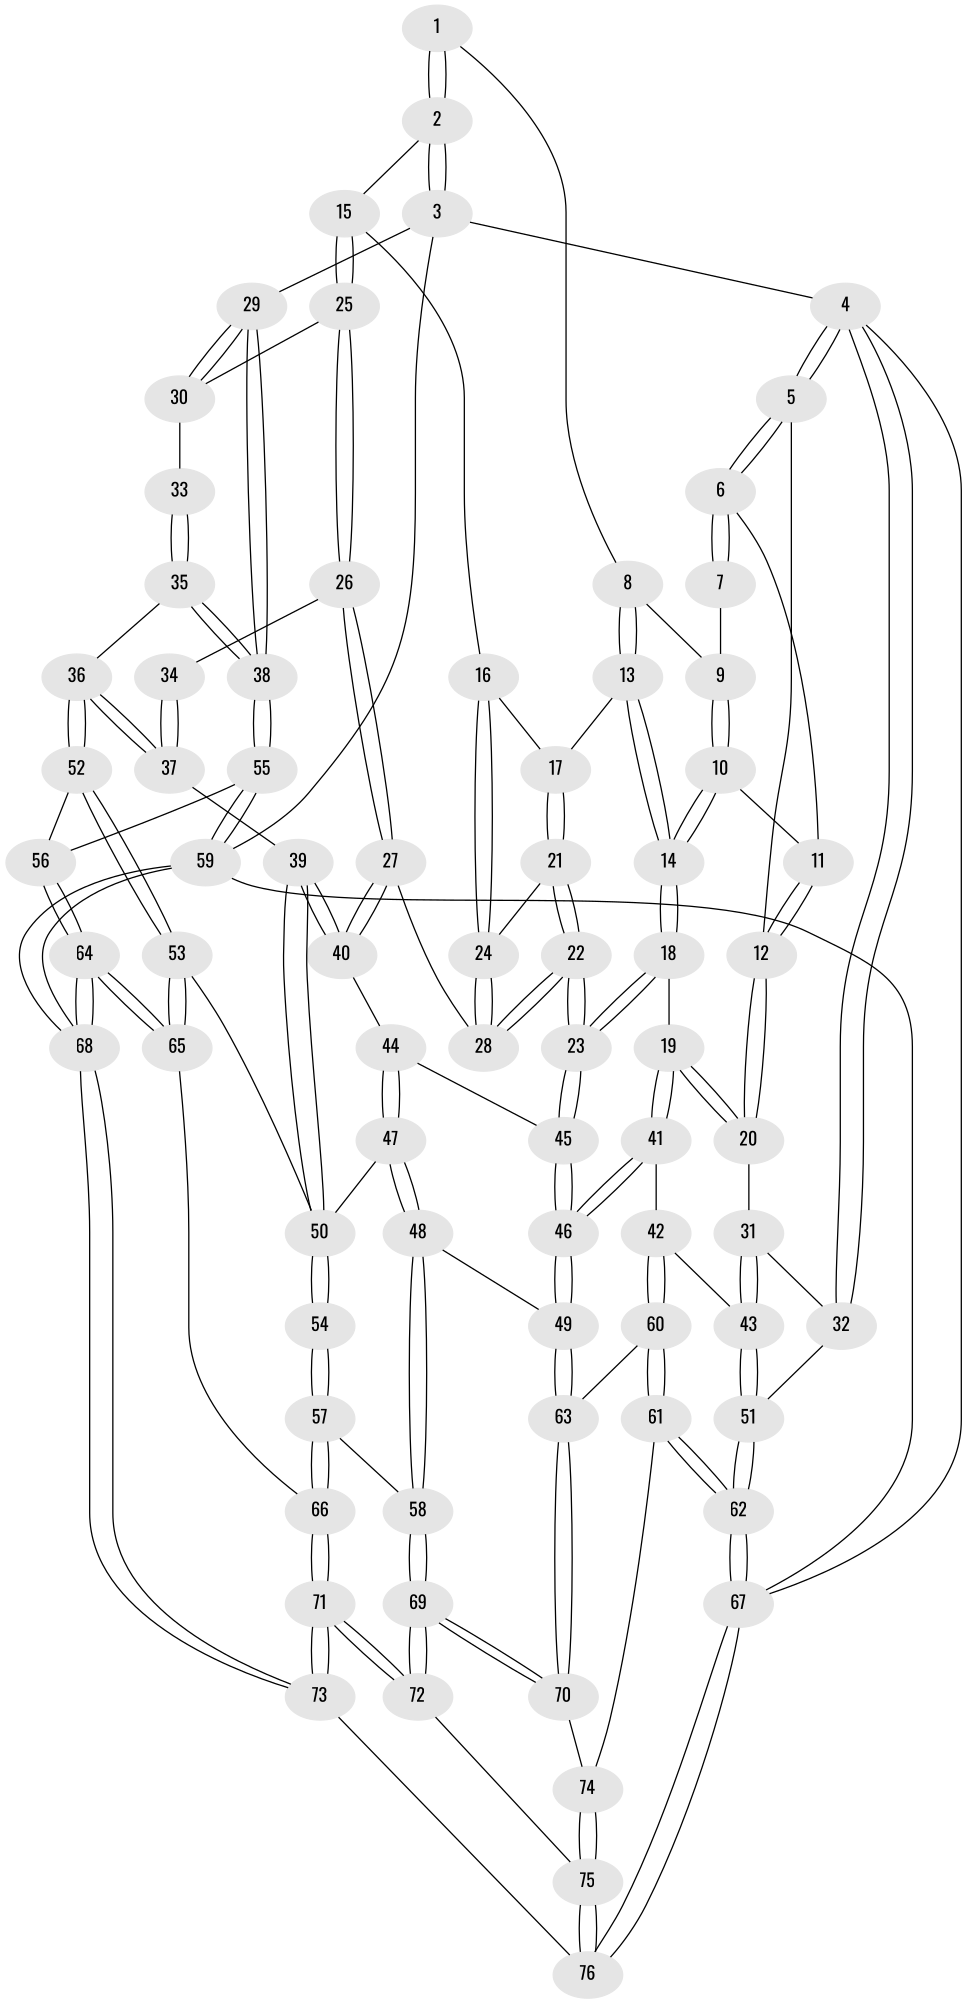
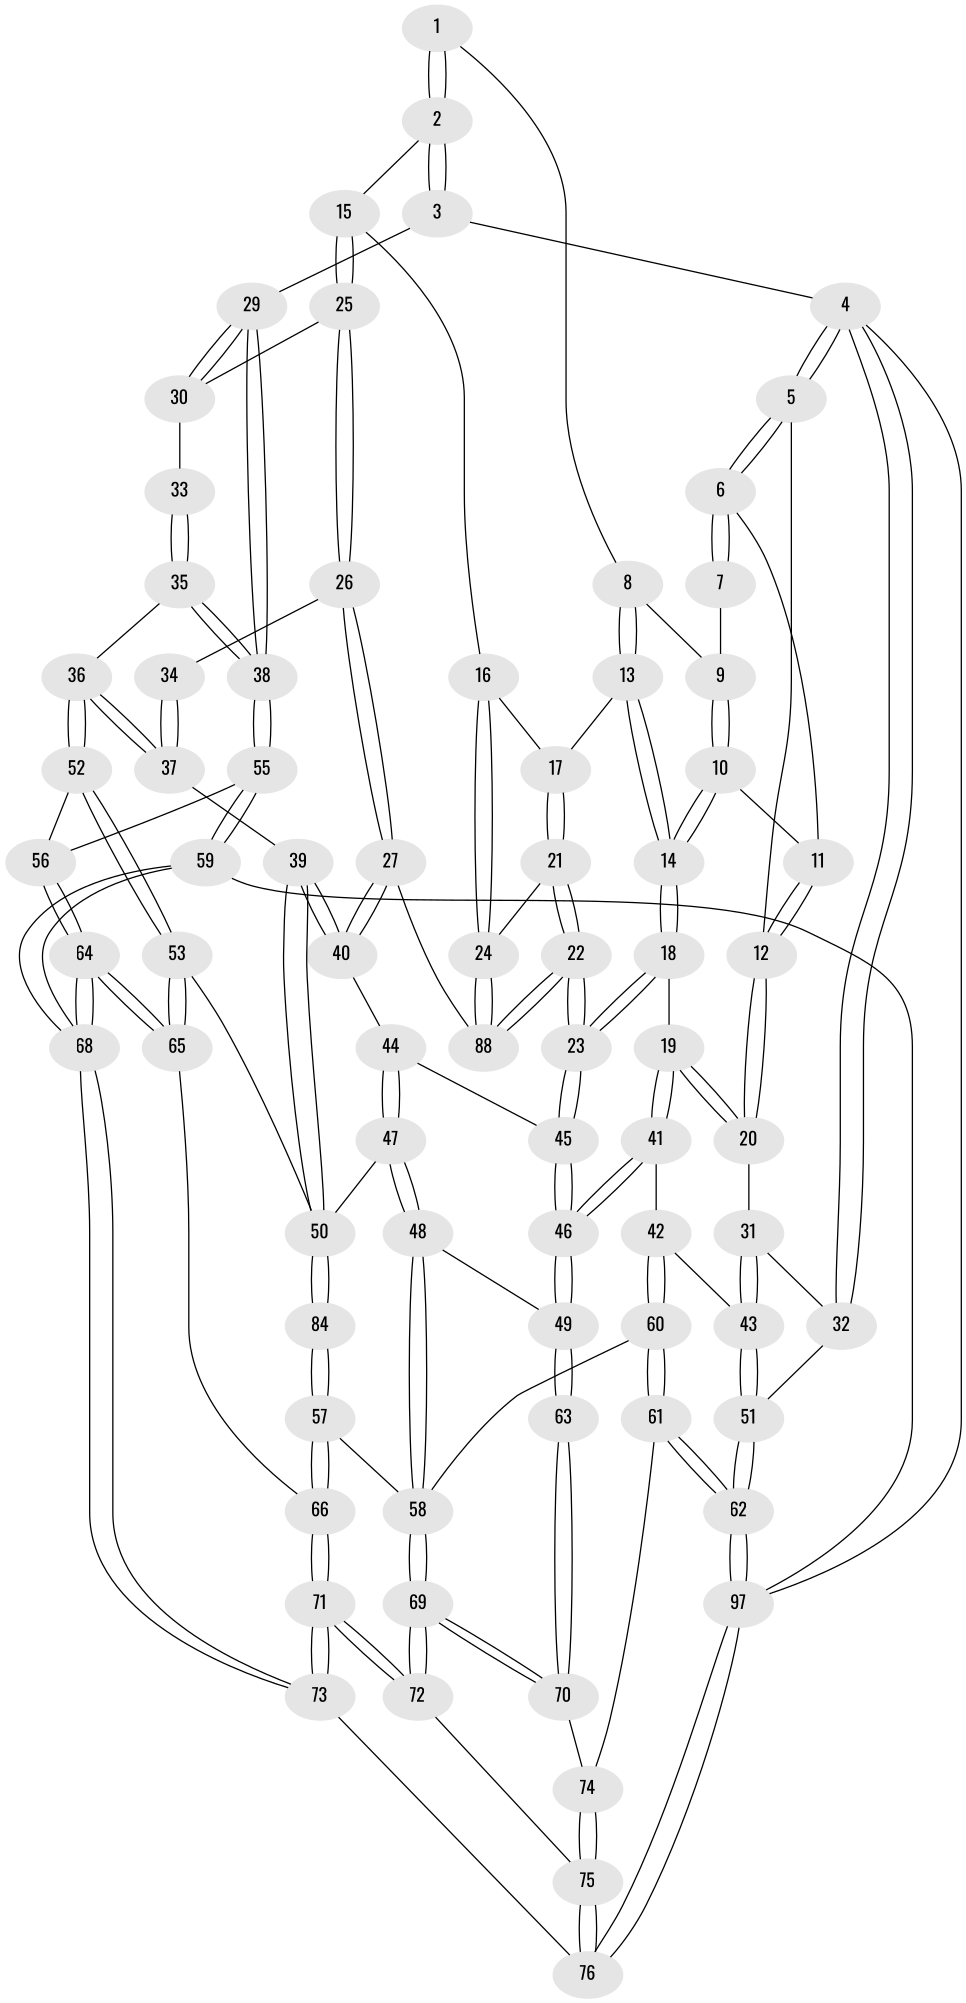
edge "3" -- "59": removed
node "28": label "28" -> "88"
node "54": label "54" -> "84"
edge "60" -- "63": now "60" -- "58"
node "67": label "67" -> "97"
